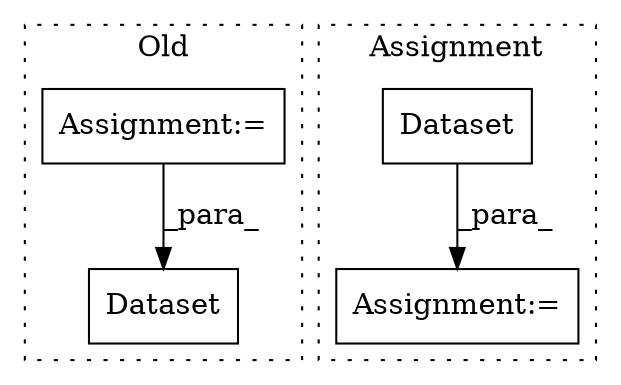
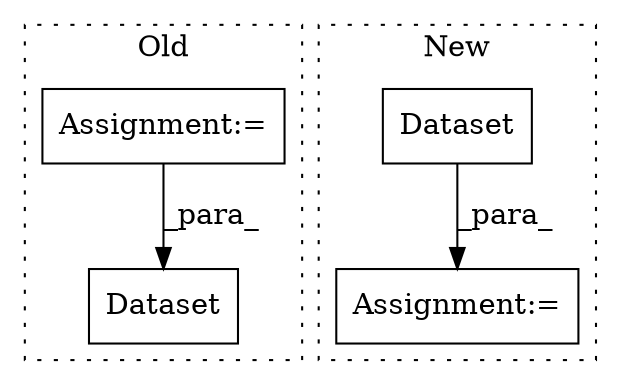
cluster "Assignment": label "Assignment" -> "New"
